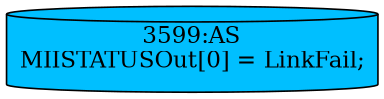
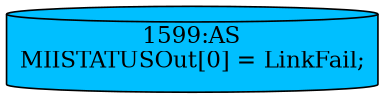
node "3599:AS MIISTATUSOut[0] = LinkFail;": label "3599:AS MIISTATUSOut[0] = LinkFail;" -> "1599:AS MIISTATUSOut[0] = LinkFail;"
